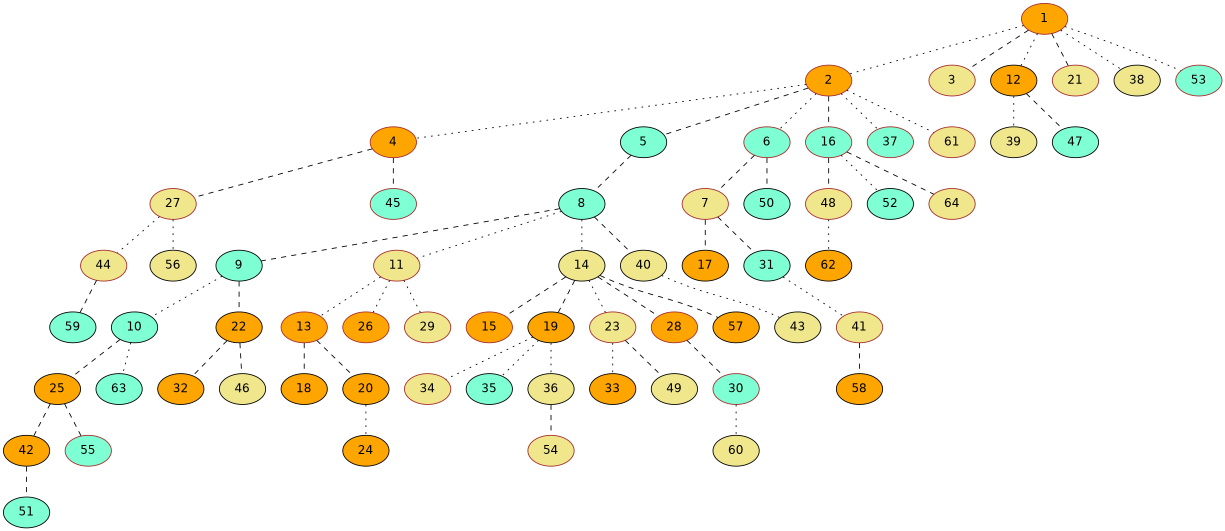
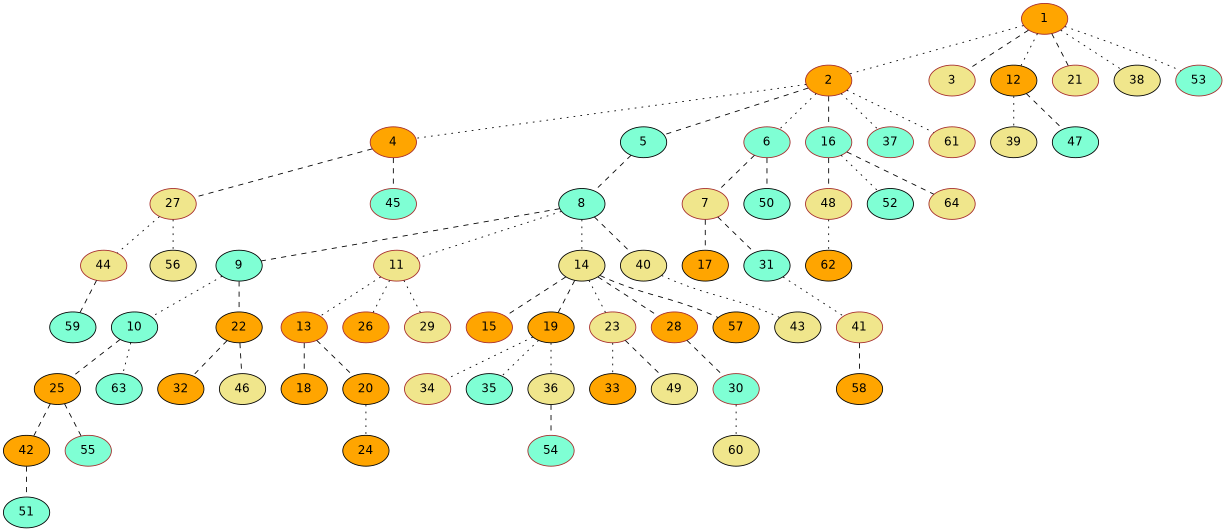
node "54": fillcolor khaki -> aquamarine
